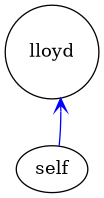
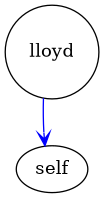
edge "self" -> "lloyd": reversed
